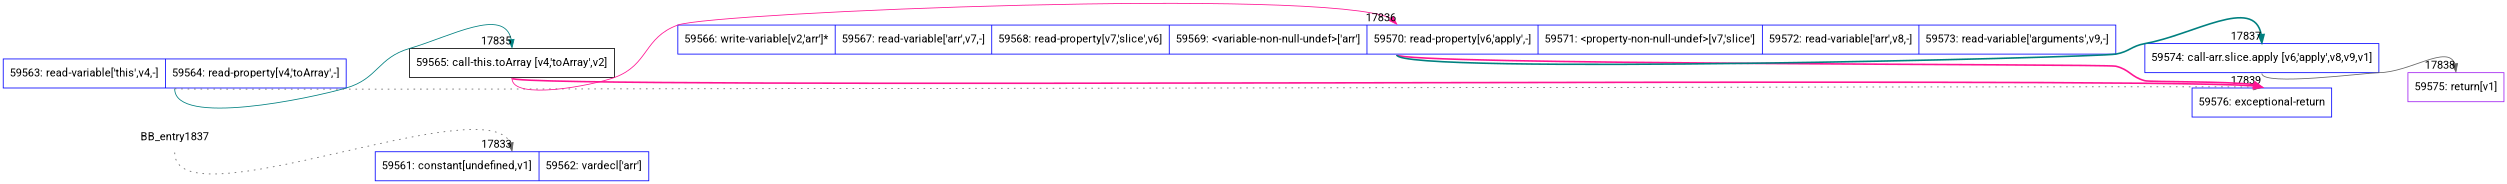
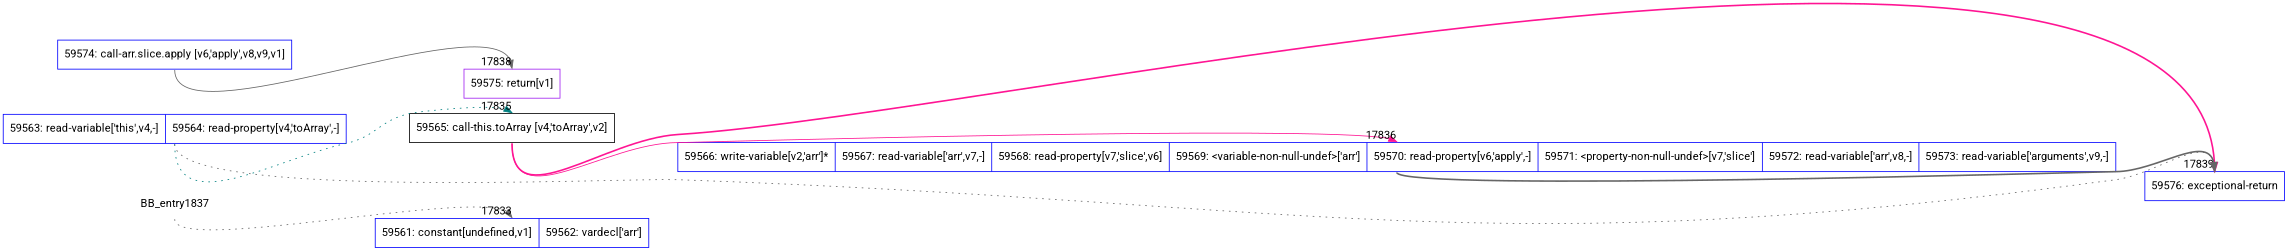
edge "59566: write-variable[v2,'arr']*" -> "59574: call-arr.slice.apply [v6,'apply',v8,v9,v1]": removed
edge "59566: write-variable[v2,'arr']*" -> "59576: exceptional-return": color deeppink -> gray40
edge "59563: read-variable['this',v4,-]" -> "59565: call-this.toArray [v4,'toArray',v2]": style solid -> dotted
